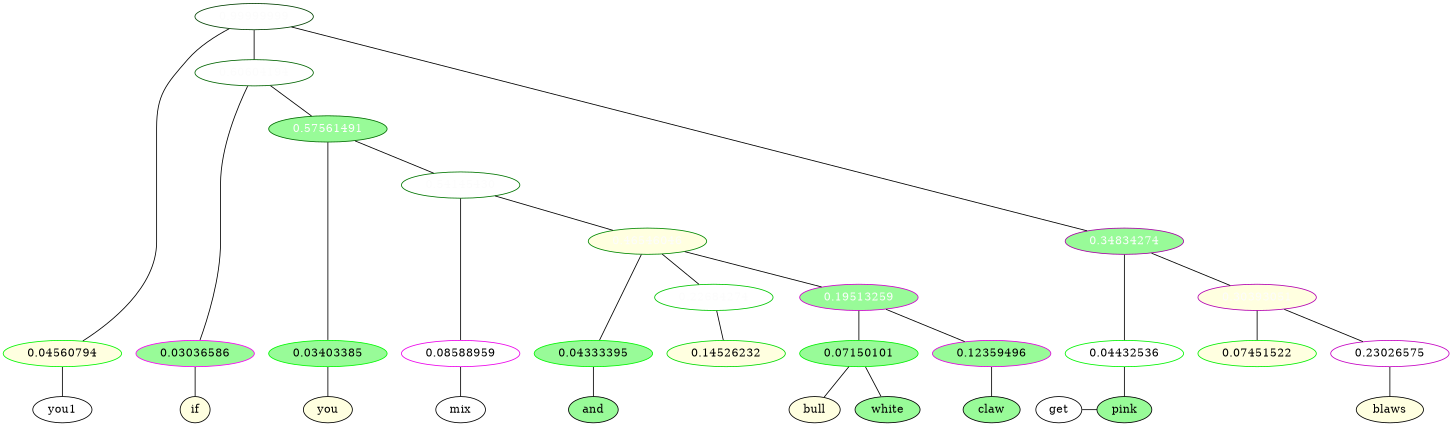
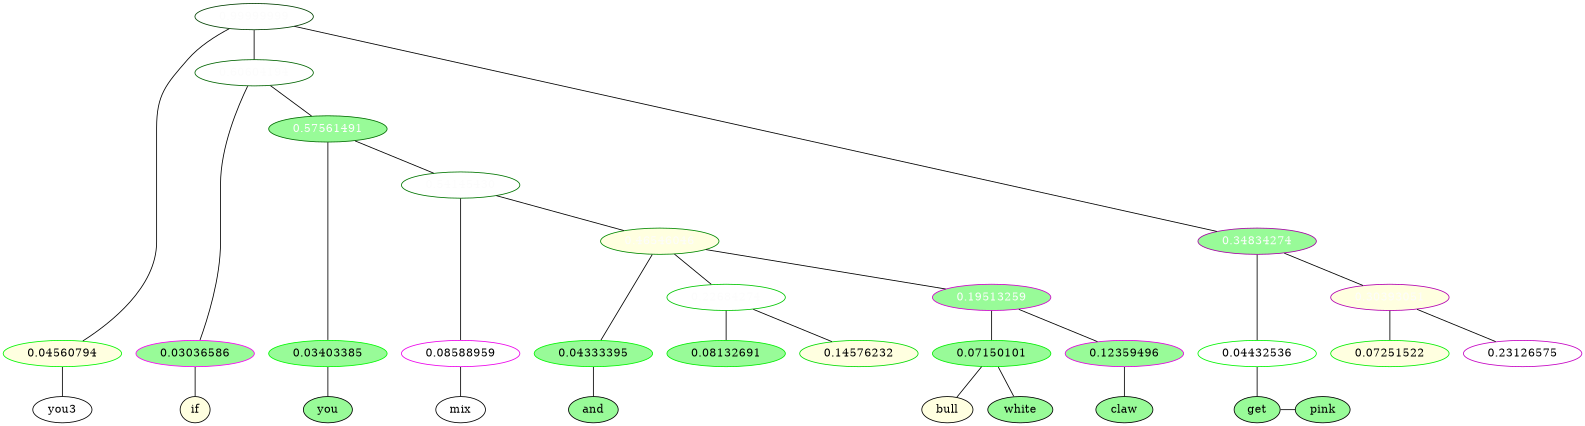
node "0.08132691": added
node "0.14526232": label "0.14526232" -> "0.14576232"
node "0.07451522": label "0.07451522" -> "0.07251522"
node "0.23026575": label "0.23026575" -> "0.23126575"
edge "0.04432536" -- "pink": now "0.04432536" -- "get"
node "you1": label "you1" -> "you3"
node "you": fillcolor lightyellow -> palegreen
node "get": fillcolor white -> palegreen
node "blaws": removed
